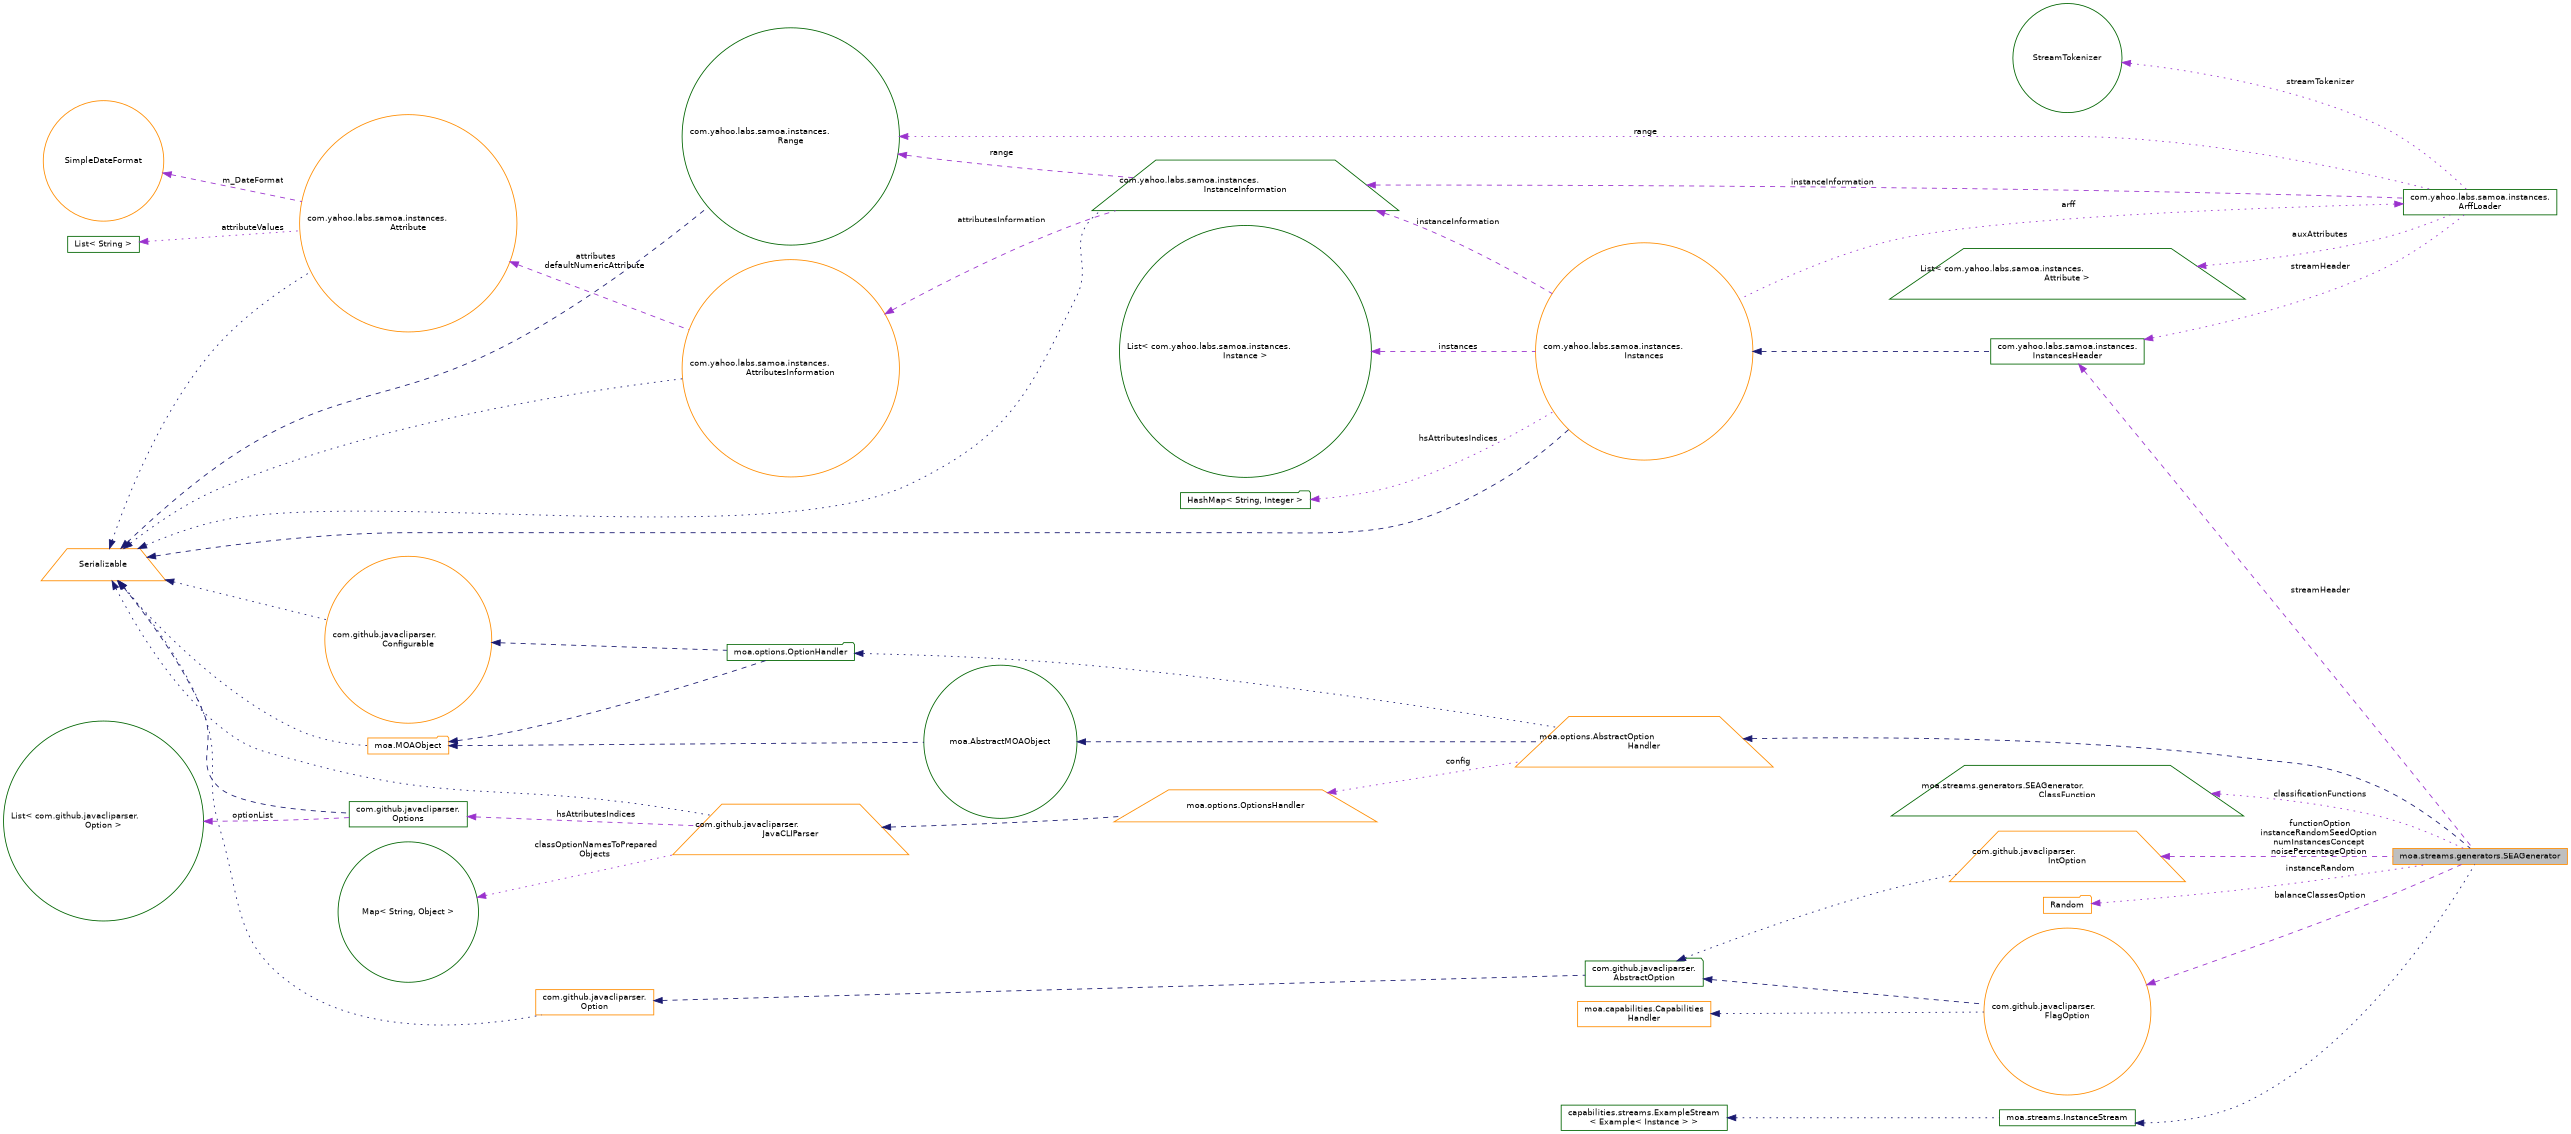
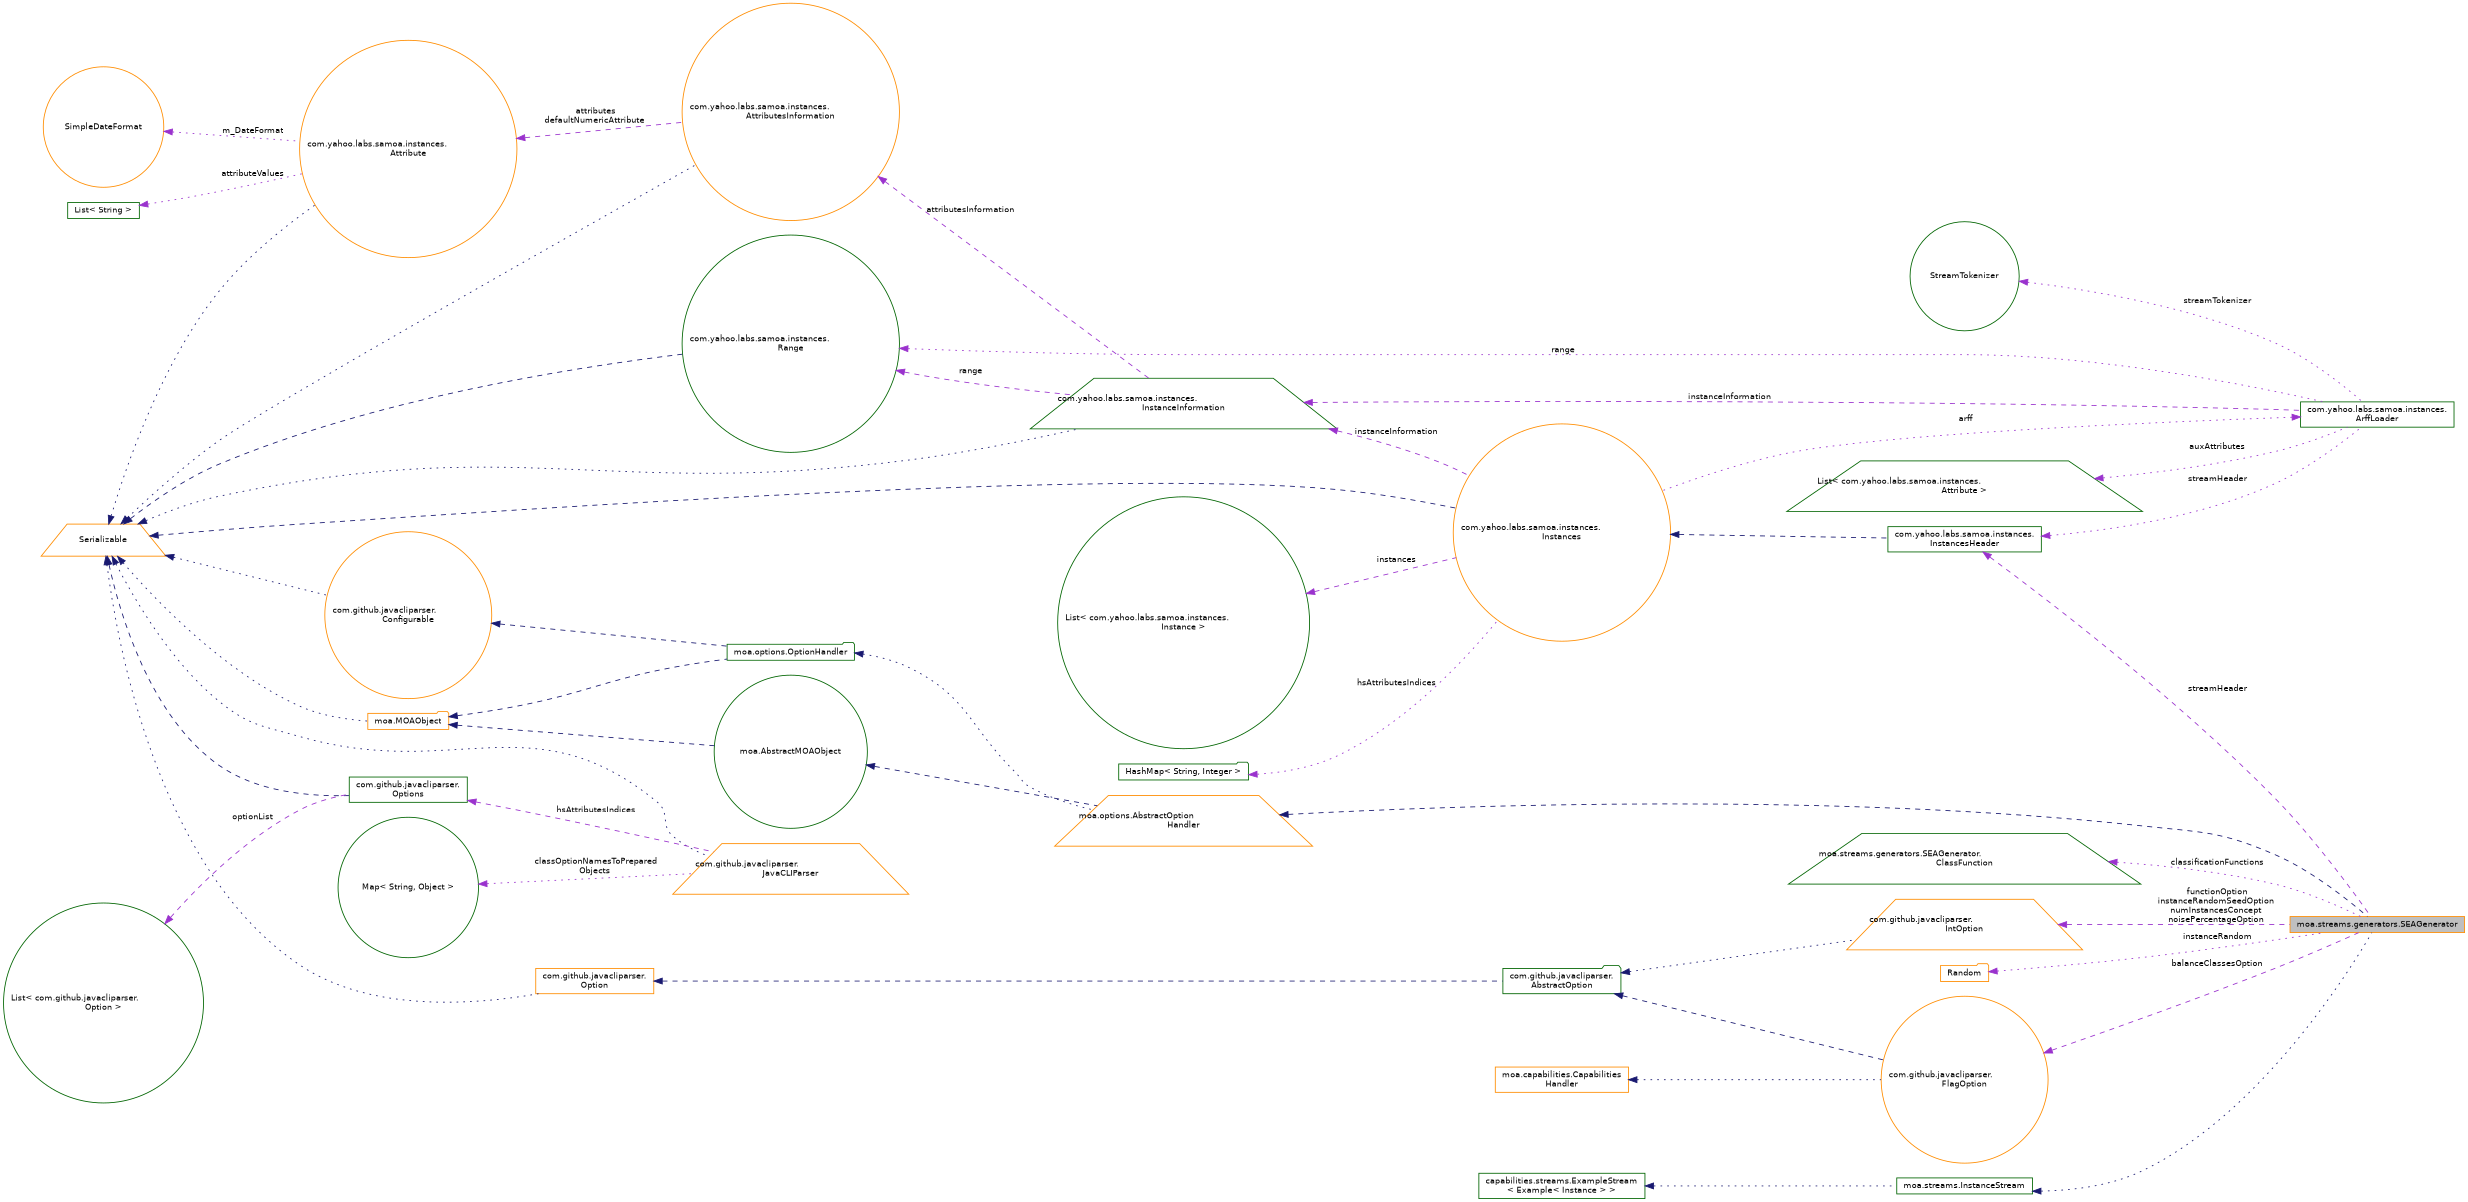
edge "com.yahoo.labs.samoa.instances. Attribute" -> "SimpleDateFormat": style dashed -> dotted
node "moa.options.OptionsHandler": removed
